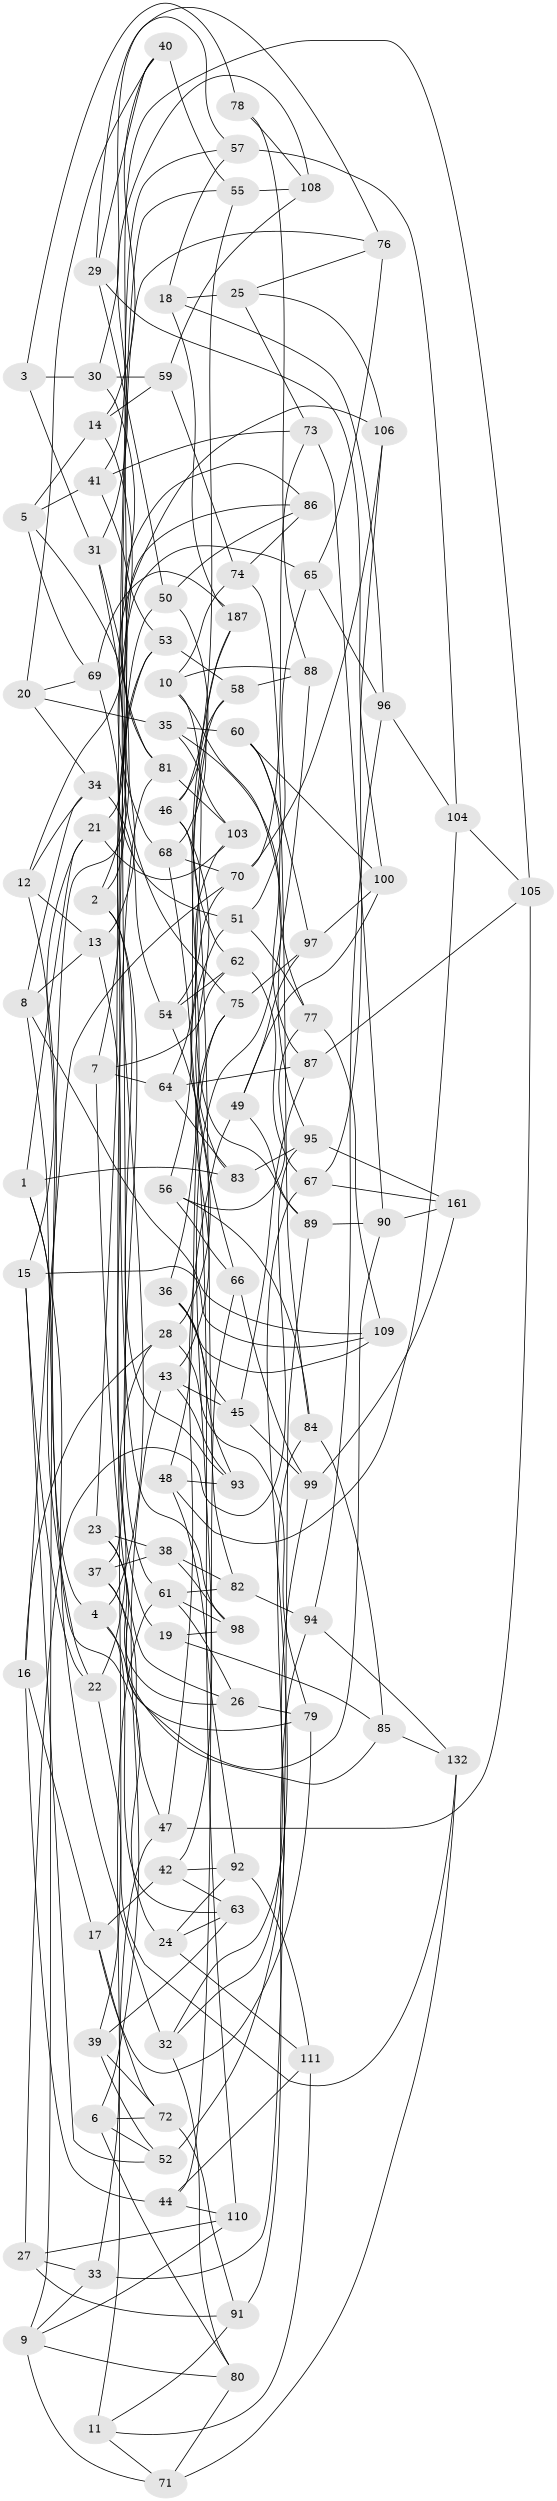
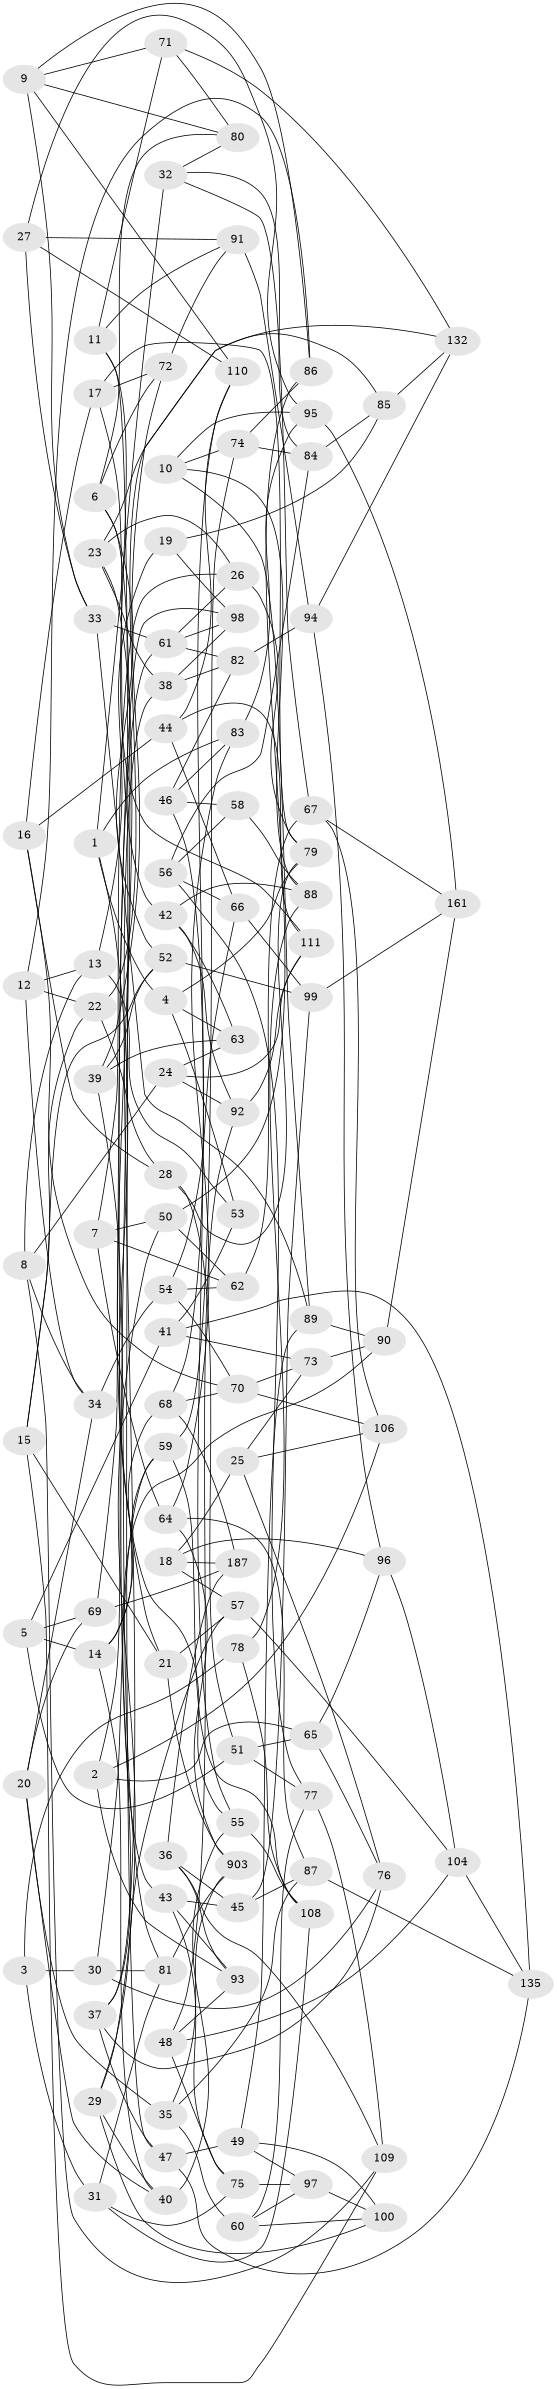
edge "53" -- "58": removed
node "103": label "103" -> "903"
node "105": label "105" -> "135"
